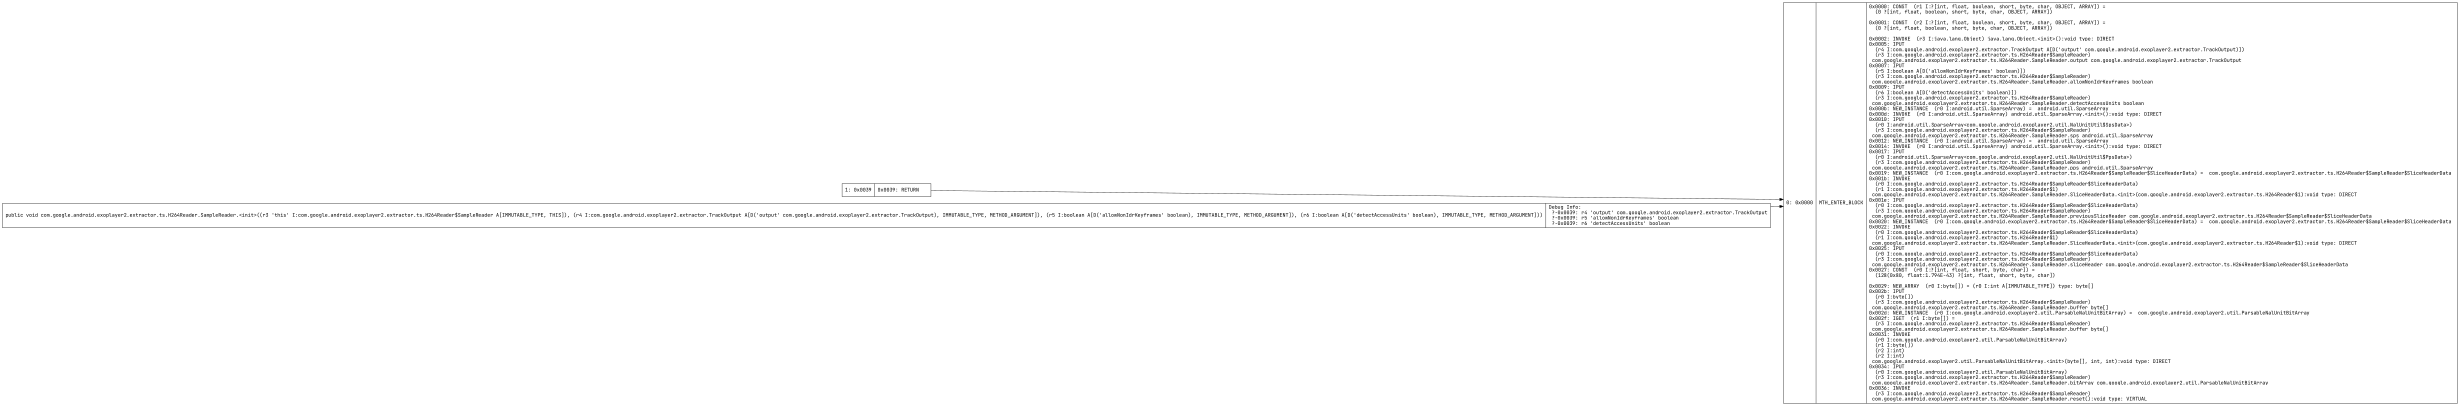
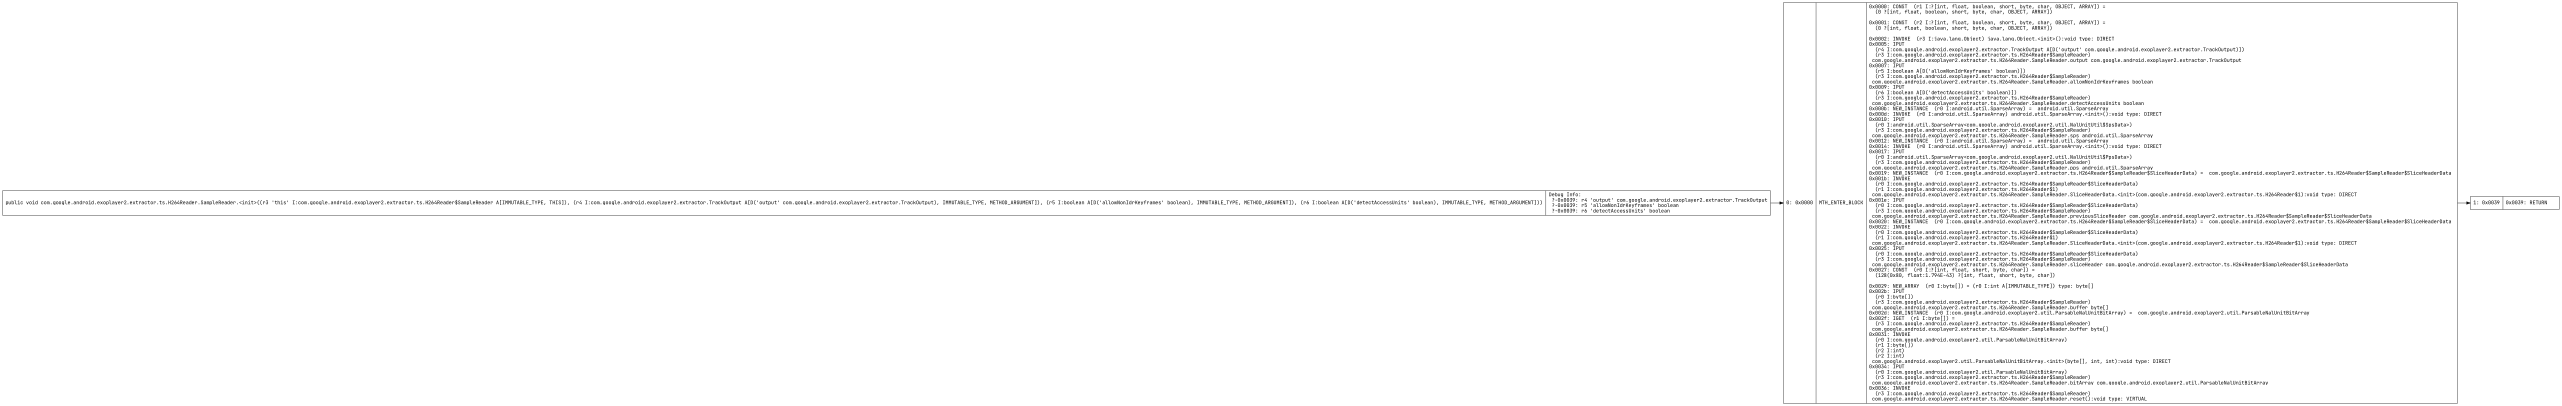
edge "1: 0x0039" -> "0: 0x0000": reversed
